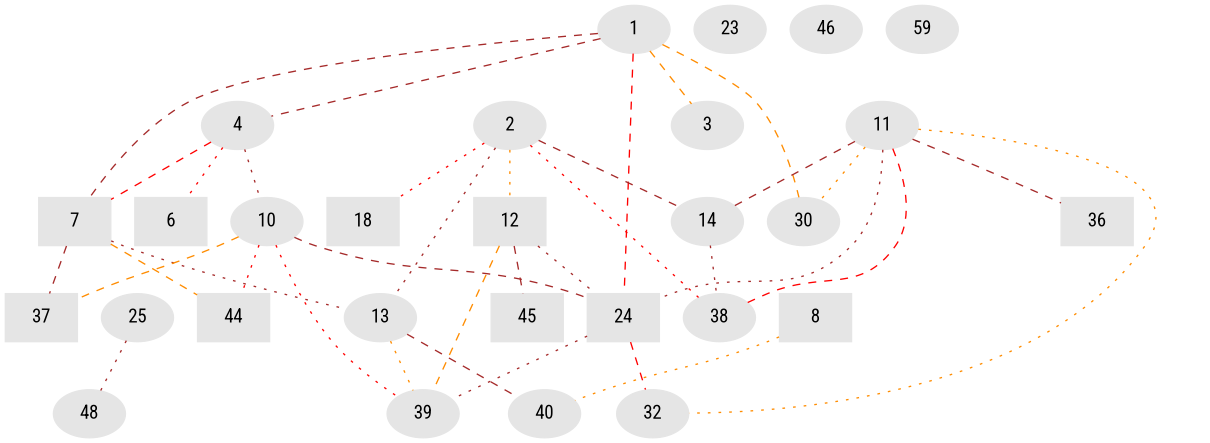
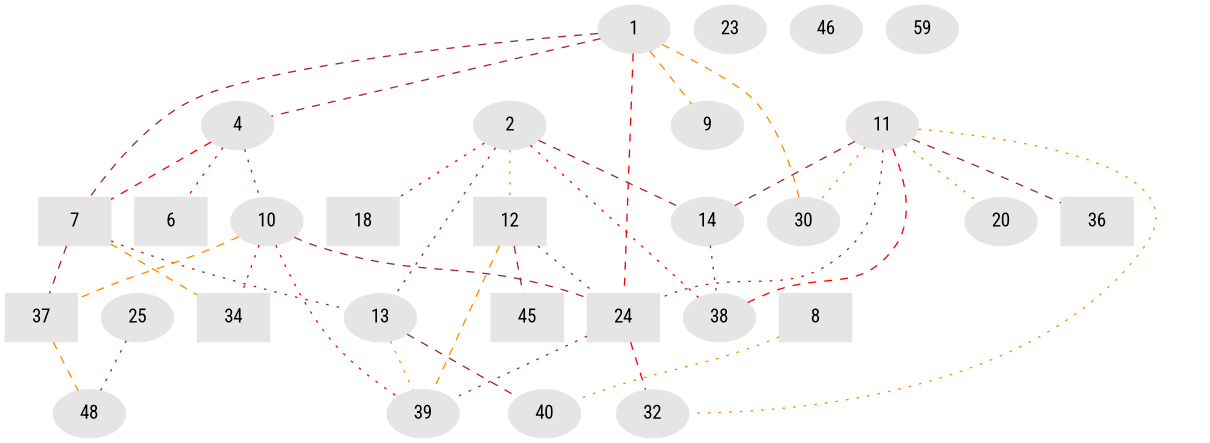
node "3": label "3" -> "9"
node "20": added
node "44": label "44" -> "34"
edge "37" -- "48": added
